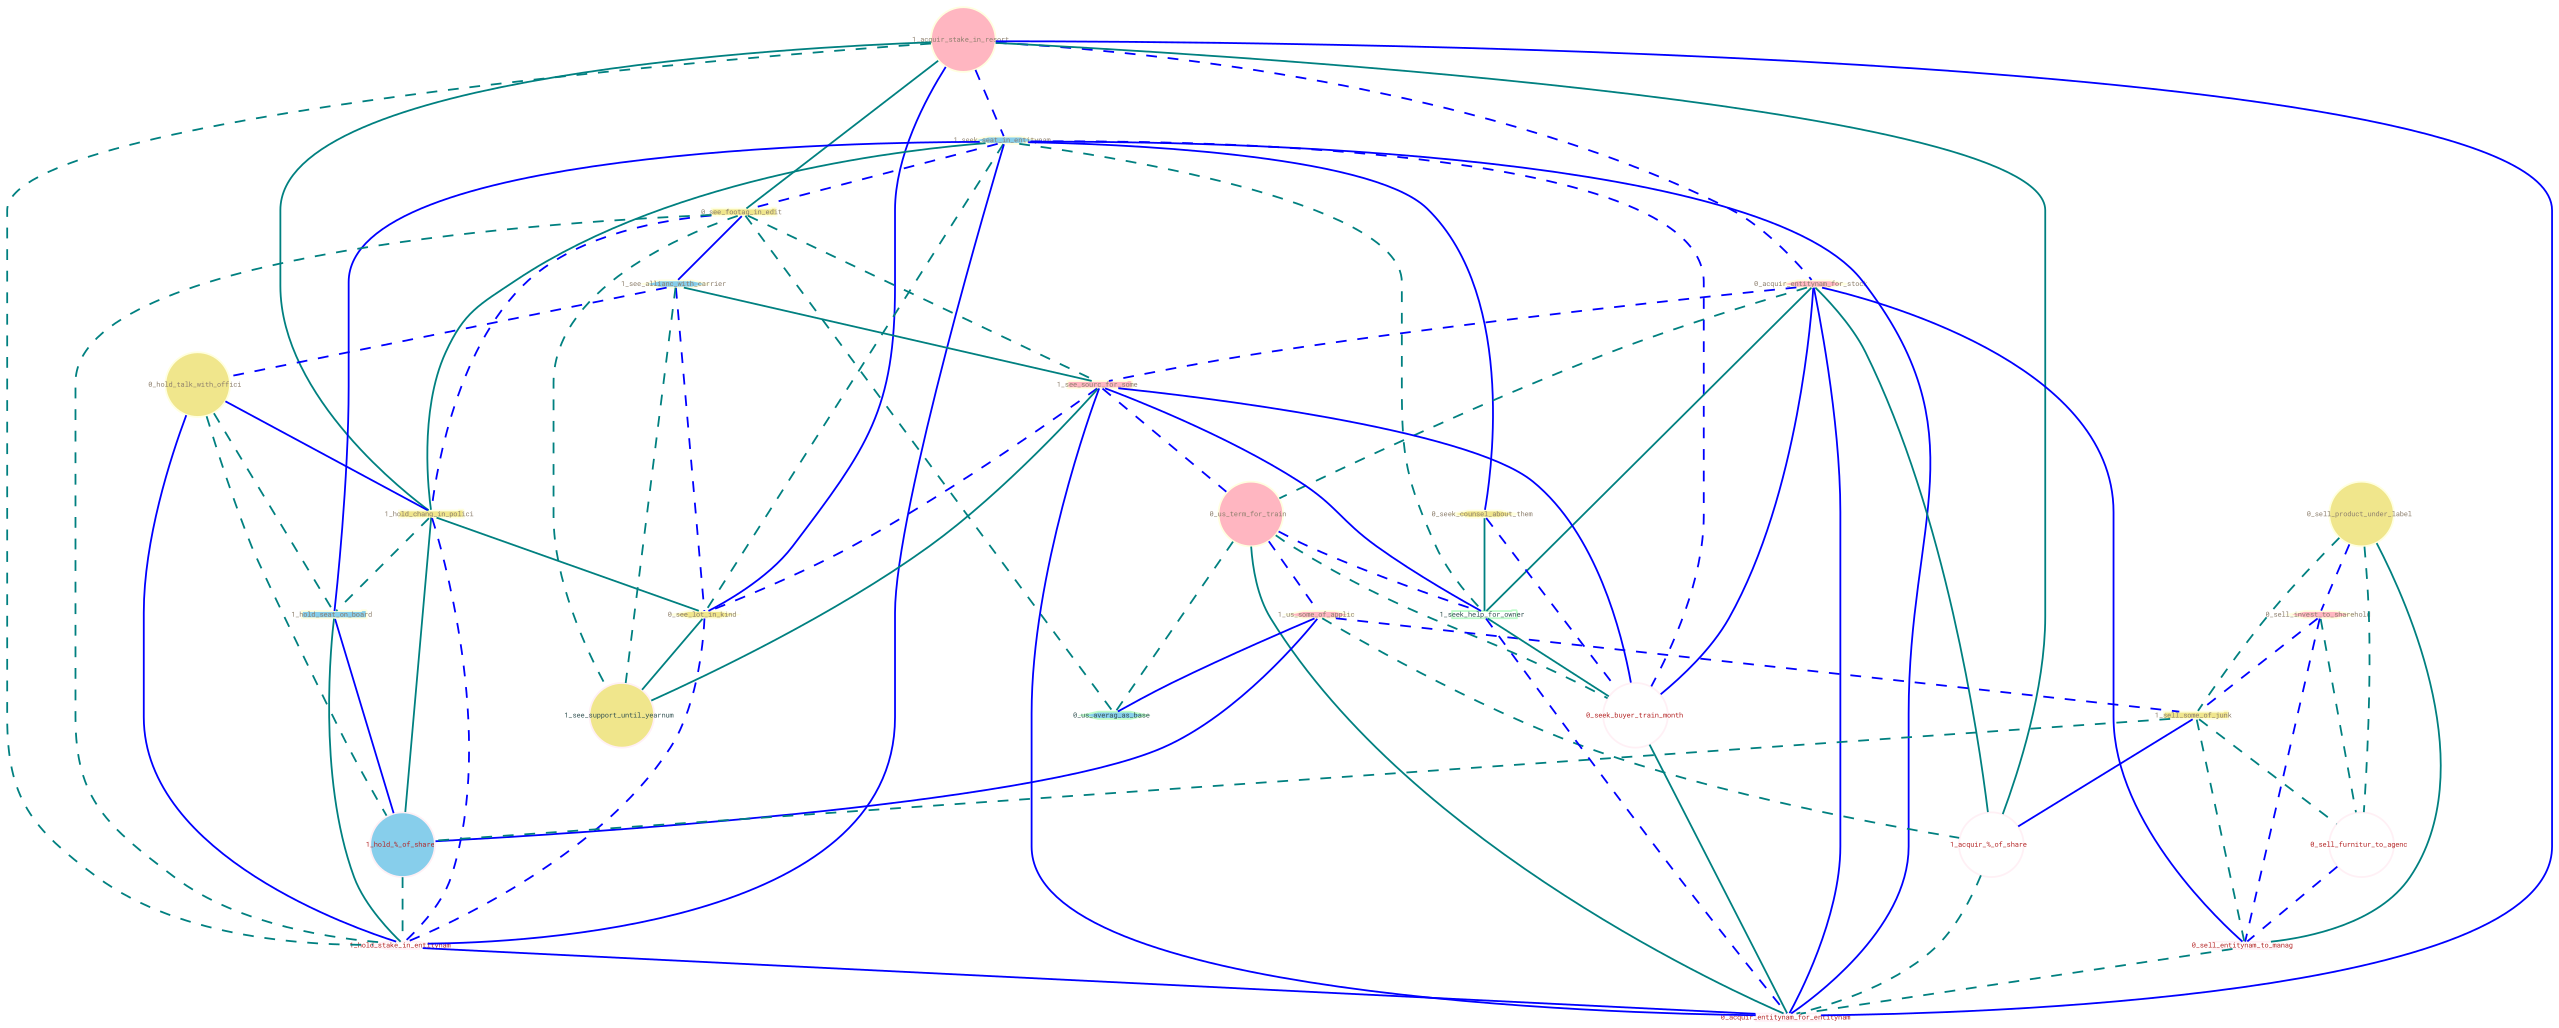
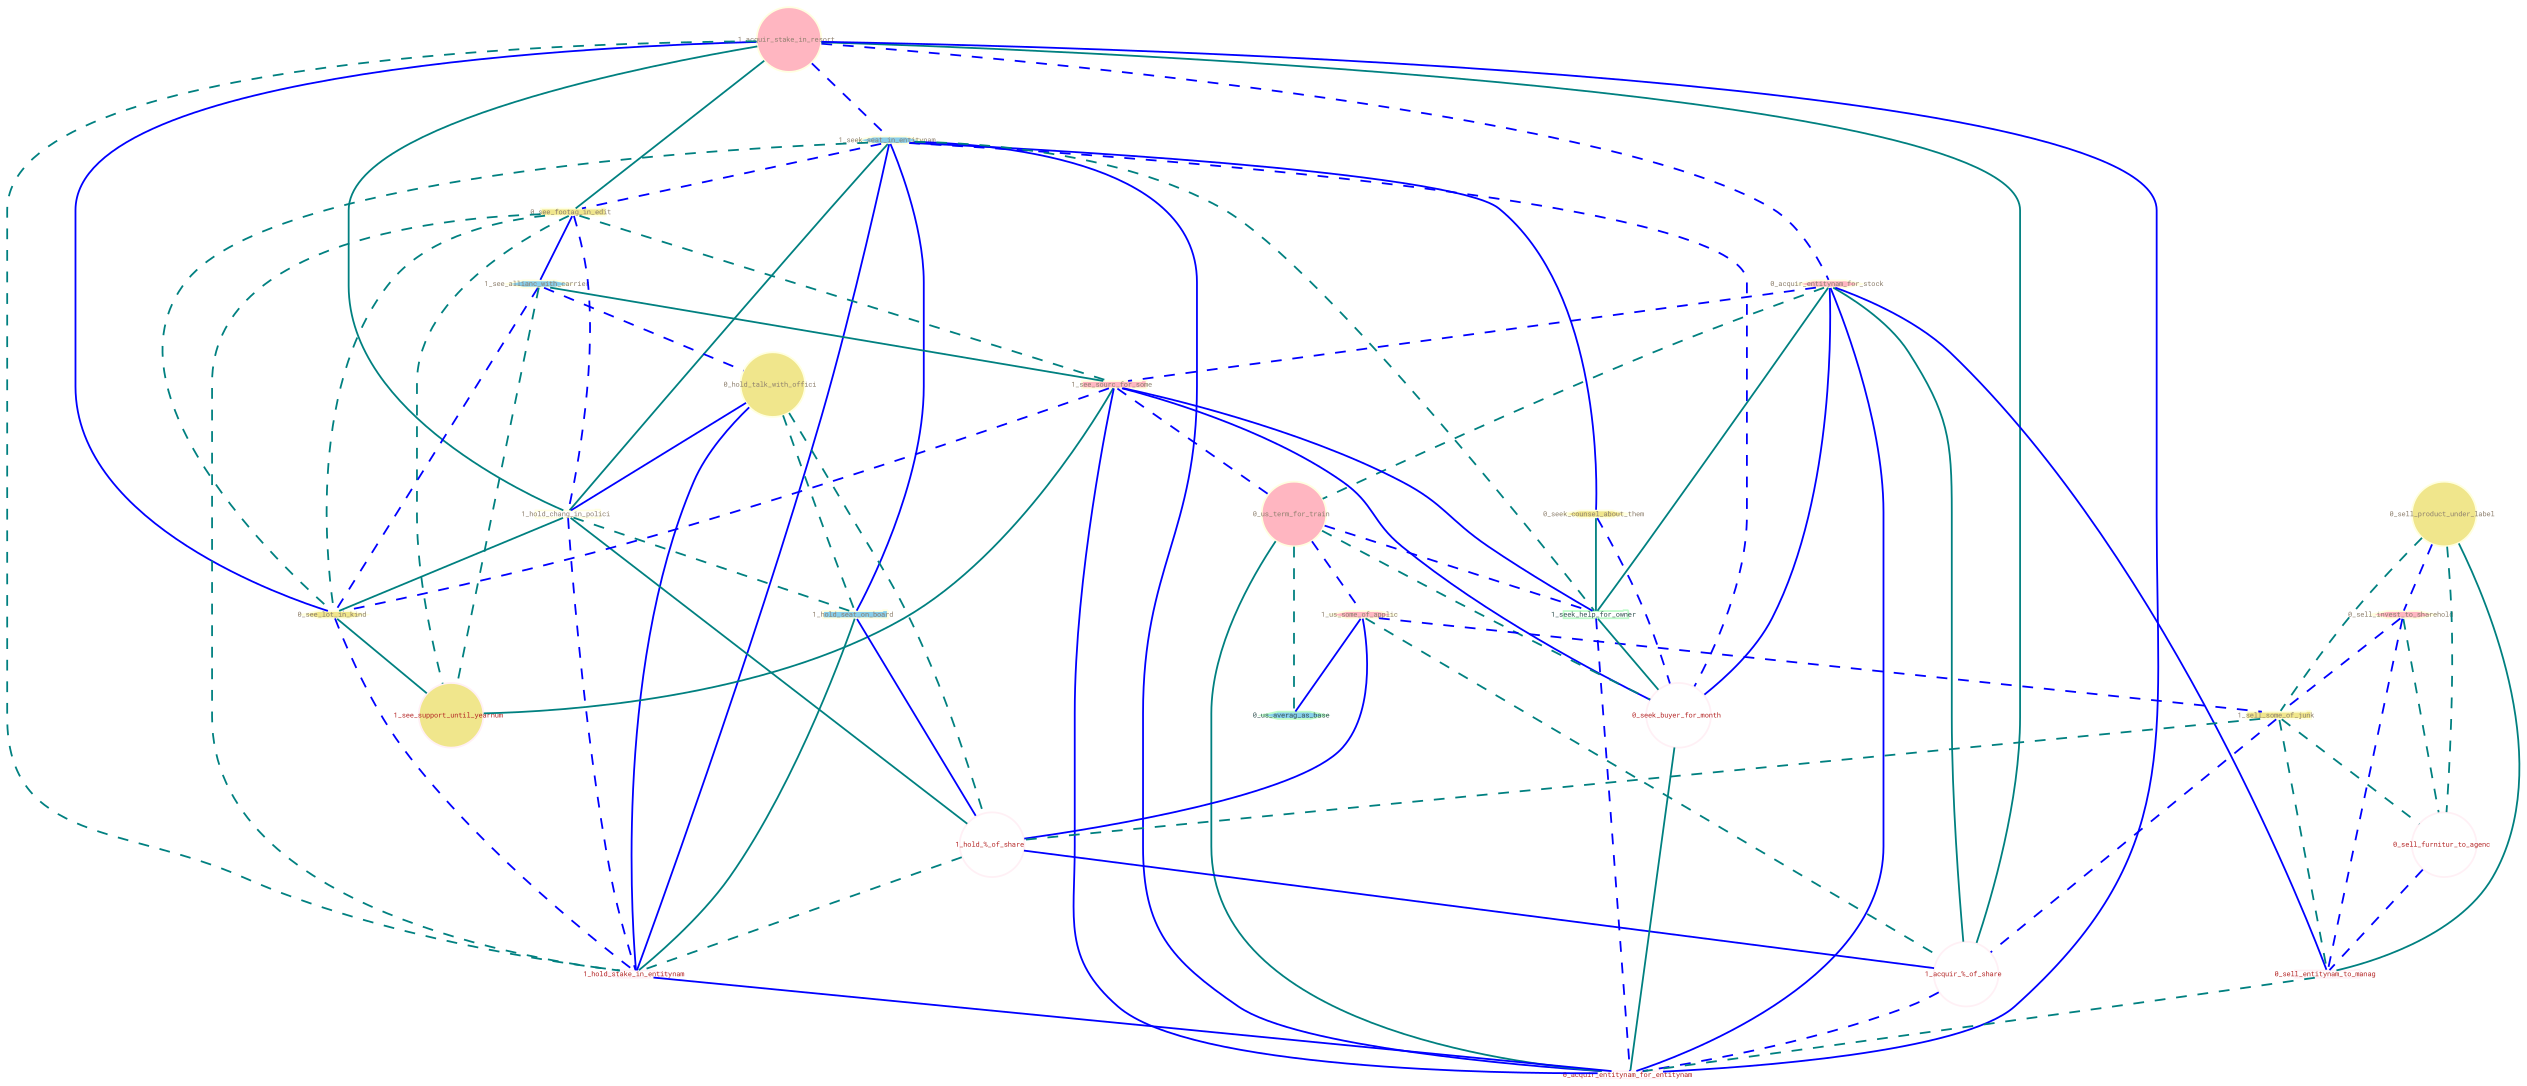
edge "0_see_footag_in_edit" -- "0_us_averag_as_base": now "0_see_footag_in_edit" -- "0_see_lot_in_kind"
node "1_hold_chang_in_polici": fillcolor khaki -> white
node "1_see_support_until_yearnum": fontcolor #2f4f4f -> #b22222
node "0_seek_buyer_train_month": label "0_seek_buyer_train_month" -> "0_seek_buyer_for_month"
edge "1_sell_some_of_junk" -- "1_acquir_%_of_share": style solid -> dashed
node "1_hold_%_of_share": fillcolor skyblue -> white
edge "1_hold_%_of_share" -- "1_acquir_%_of_share": added
edge "1_acquir_%_of_share" -- "0_acquir_entitynam_for_entitynam": color teal -> blue
